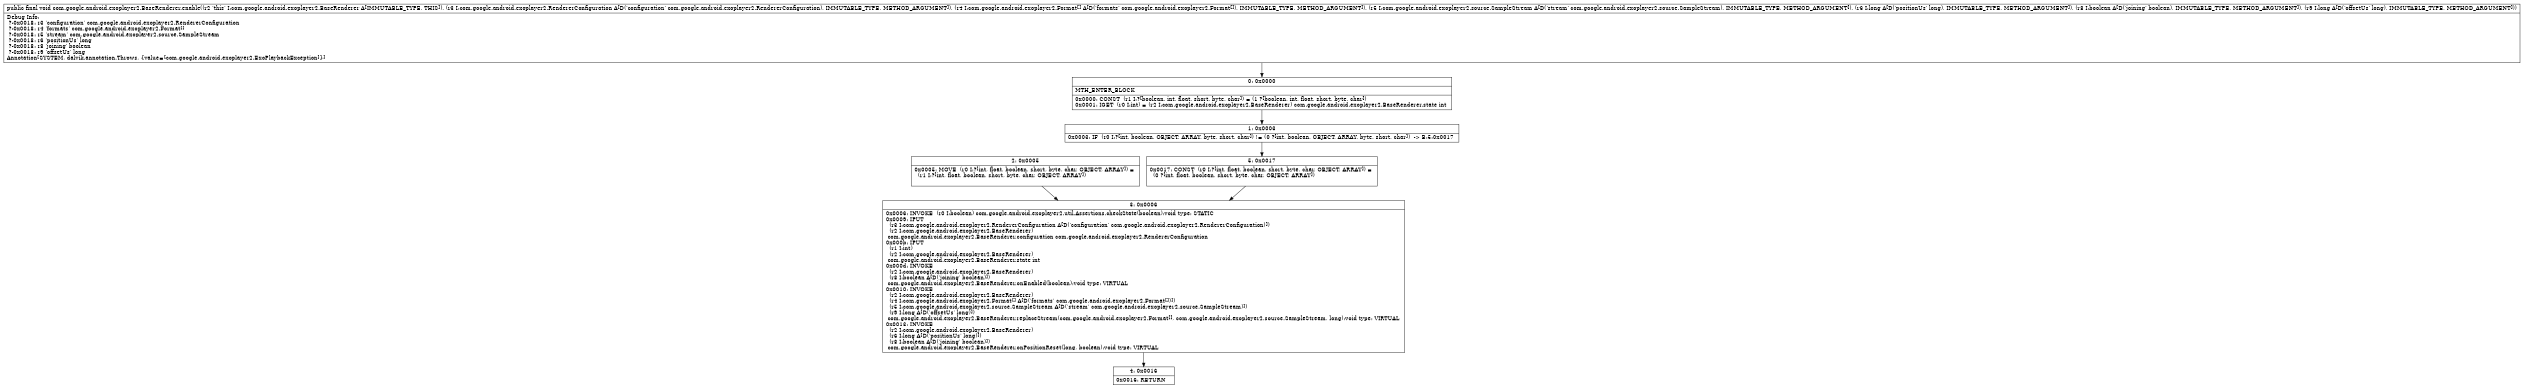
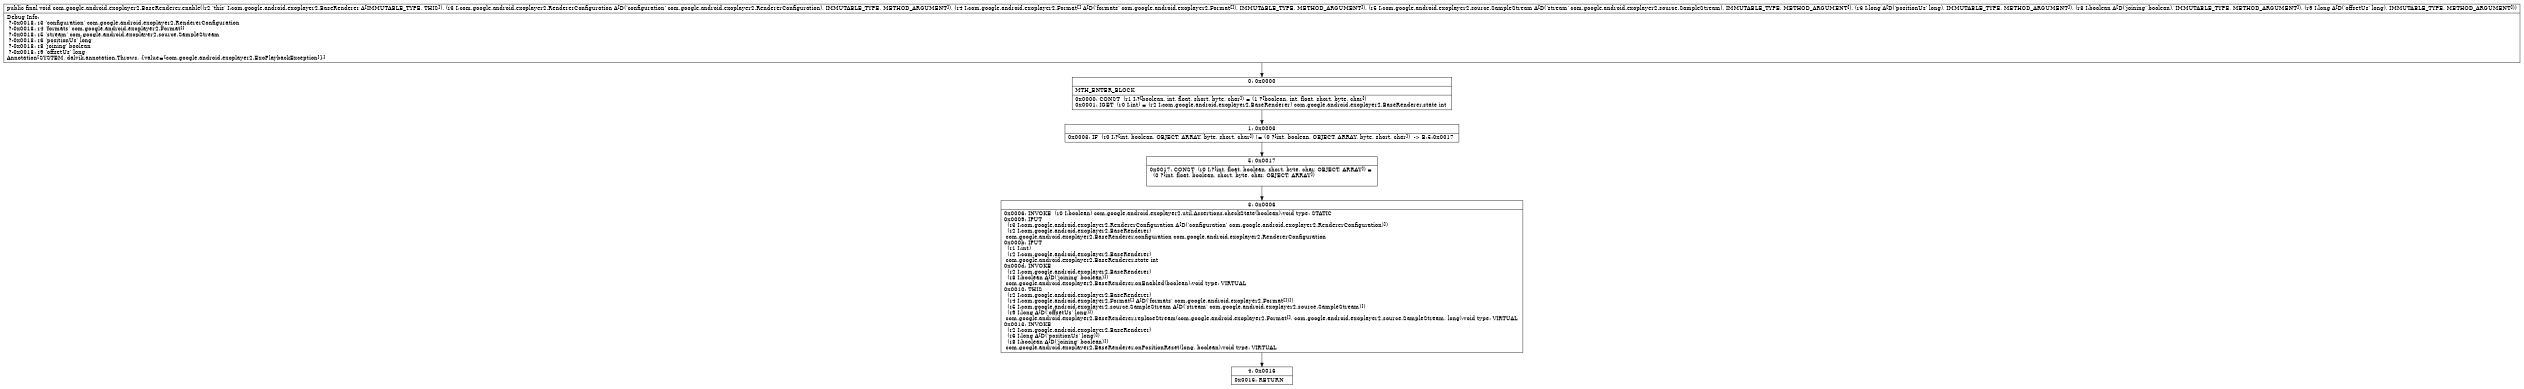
node "2: 0x0005": removed
node "3: 0x0006": text "0x0010: INVOKE" -> "0x0010: THIS"
